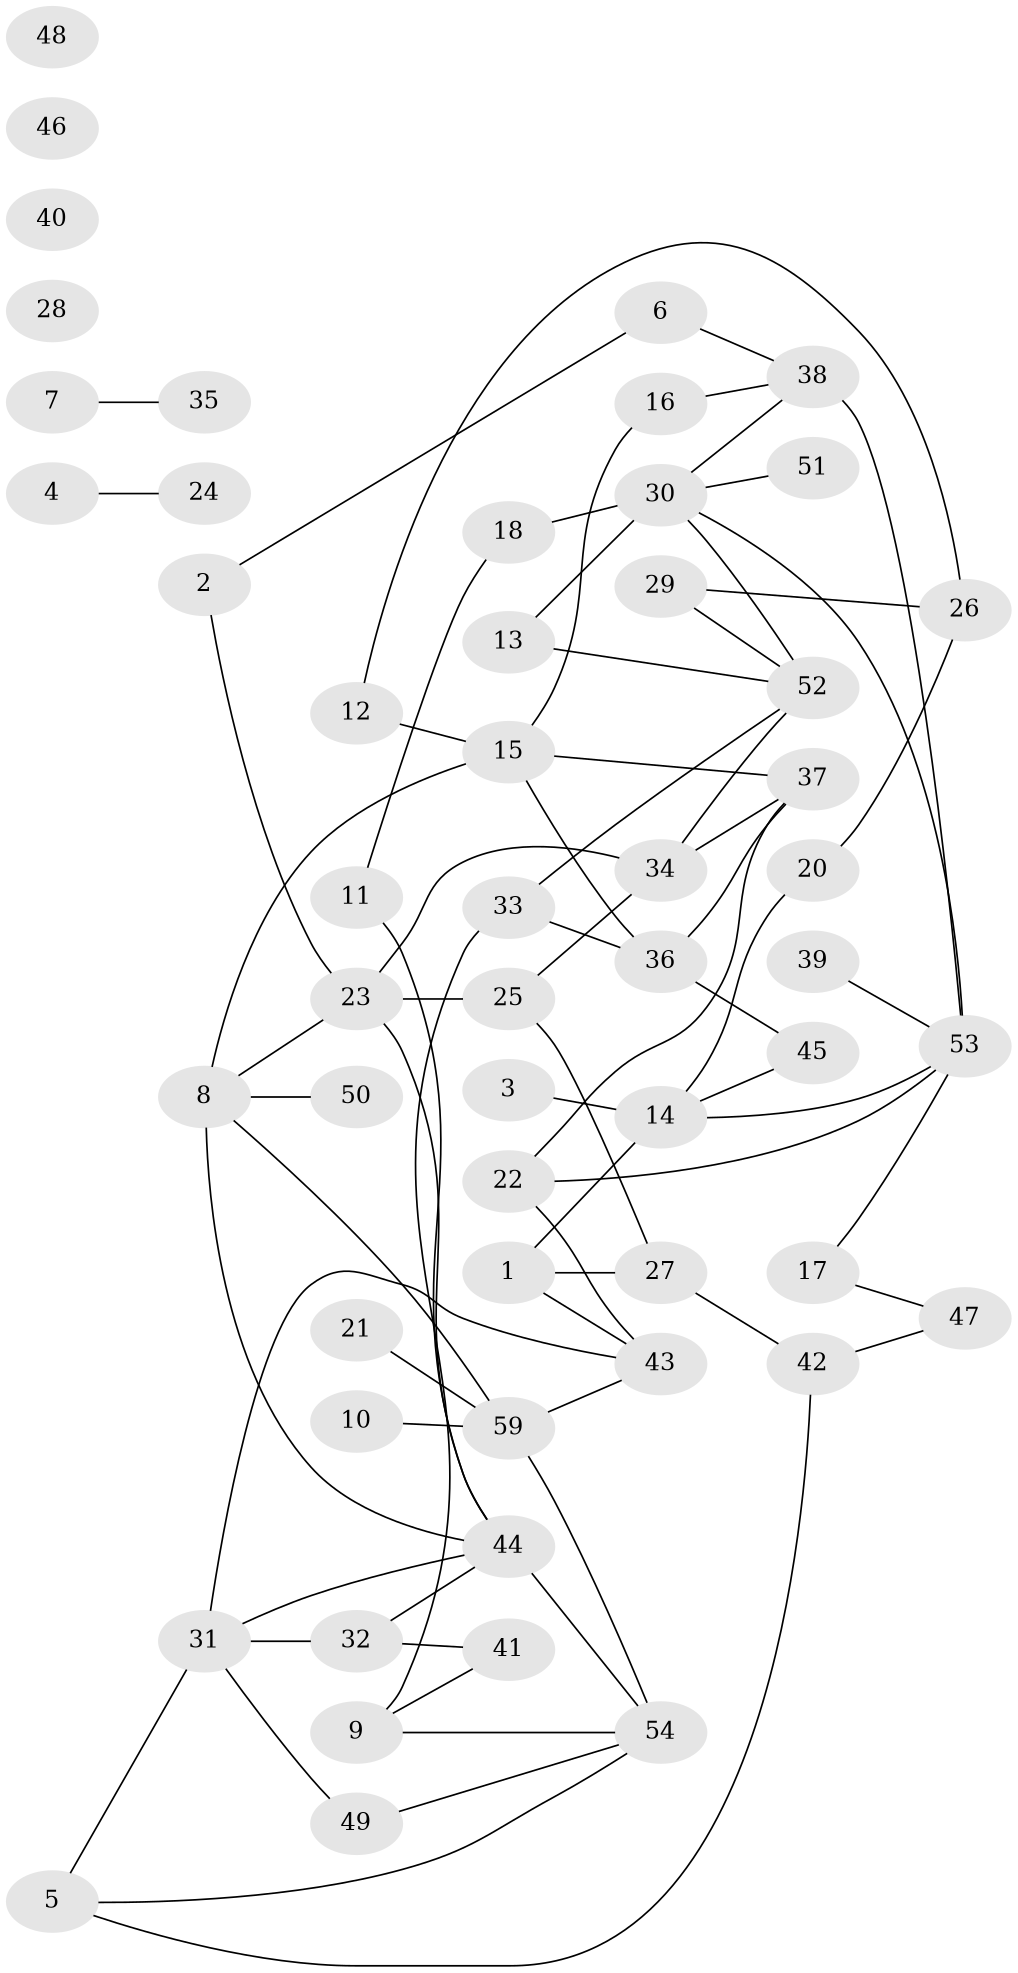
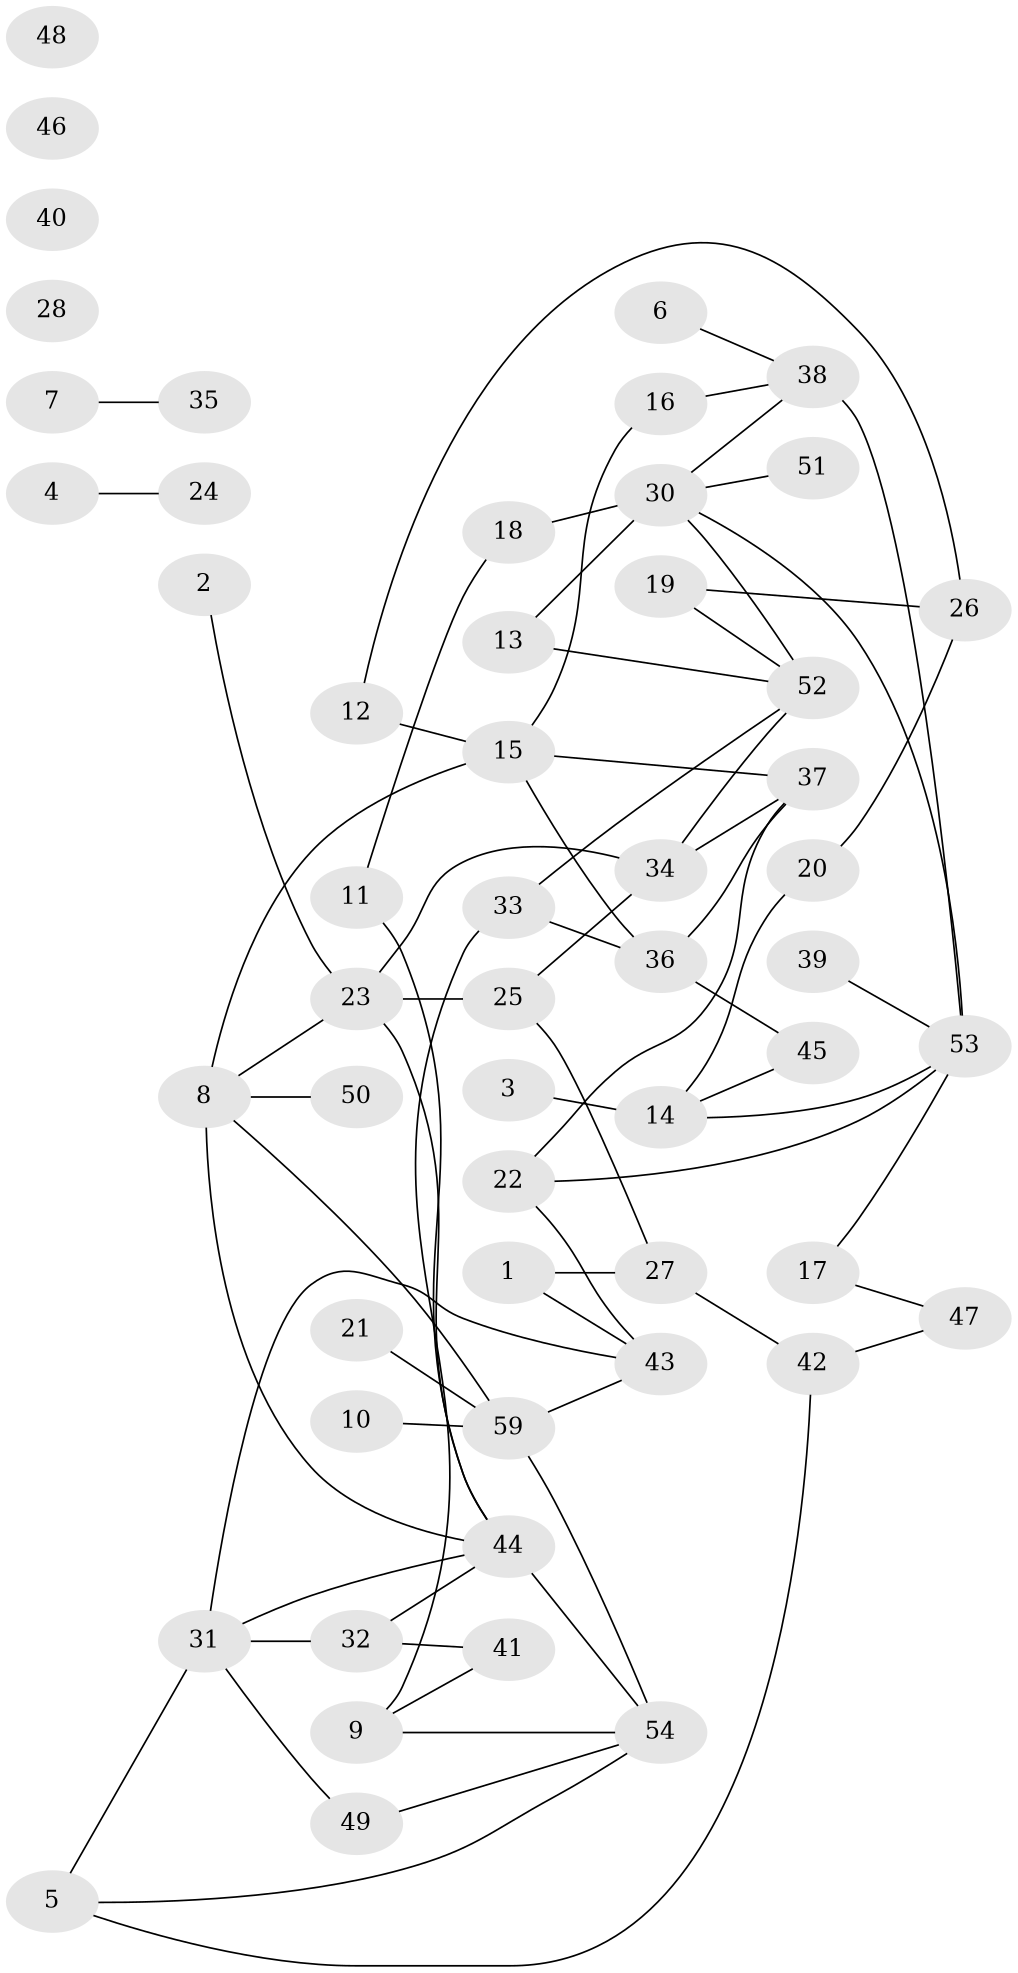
edge "6" -- "2": removed
node "29": label "29" -> "19"
edge "14" -- "1": removed
